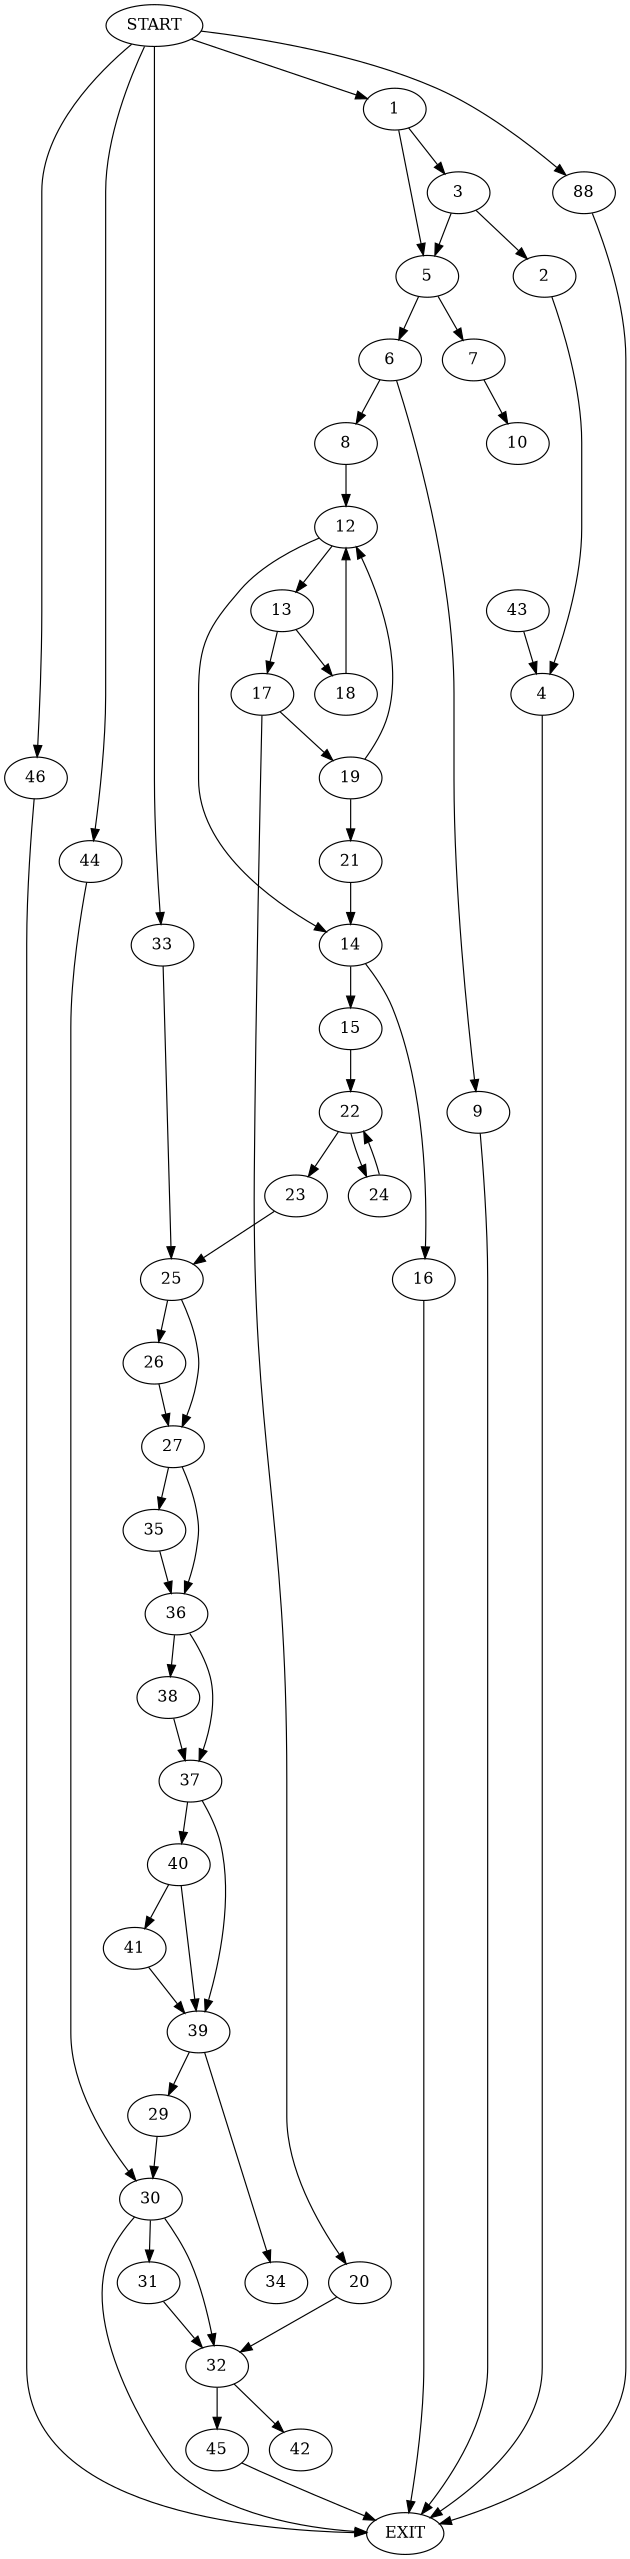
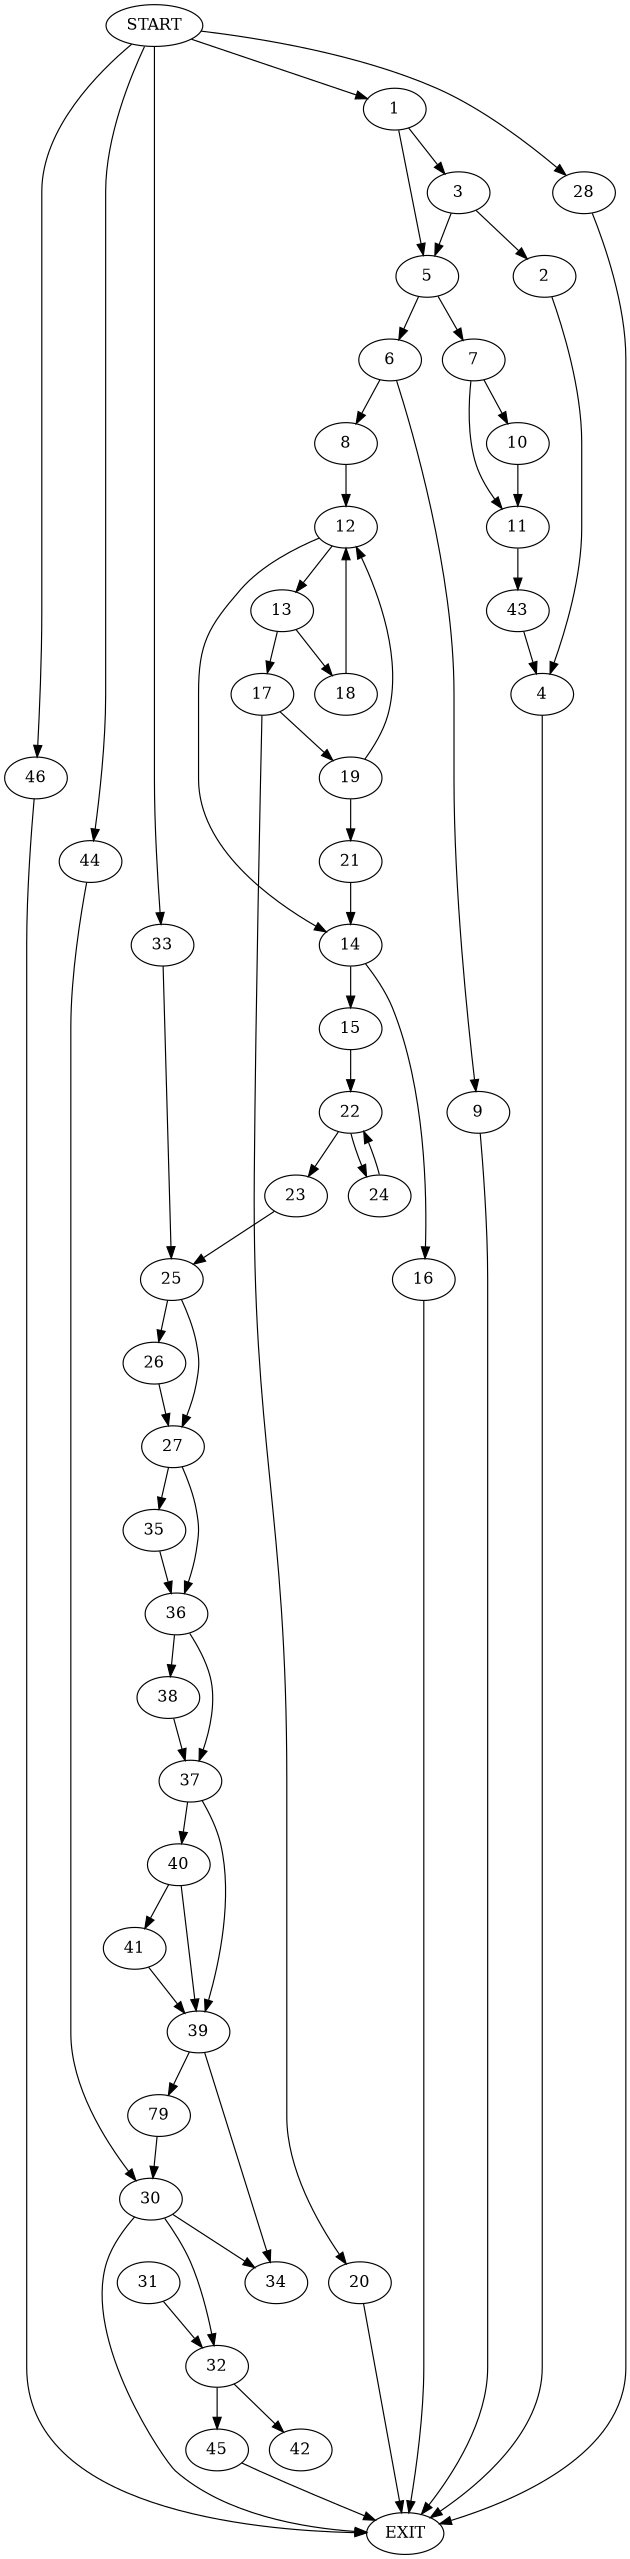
node "88": label "88" -> "28"
node "11": added
node "29": label "29" -> "79"
edge "30" -> "31": now "30" -> "34"
edge "20" -> "32": now "20" -> "EXIT"
